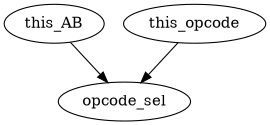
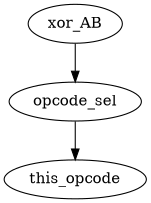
node "this_AB": label "this_AB" -> "xor_AB"
edge "this_opcode" -> "opcode_sel": reversed
